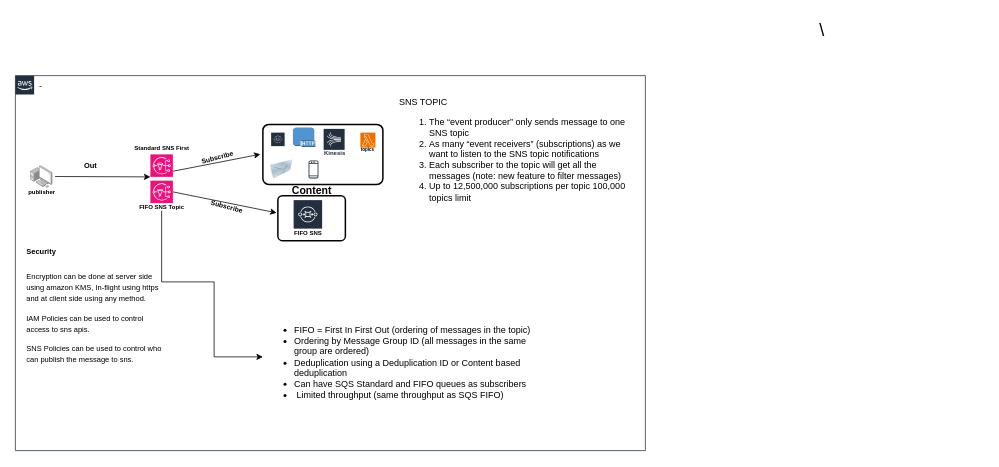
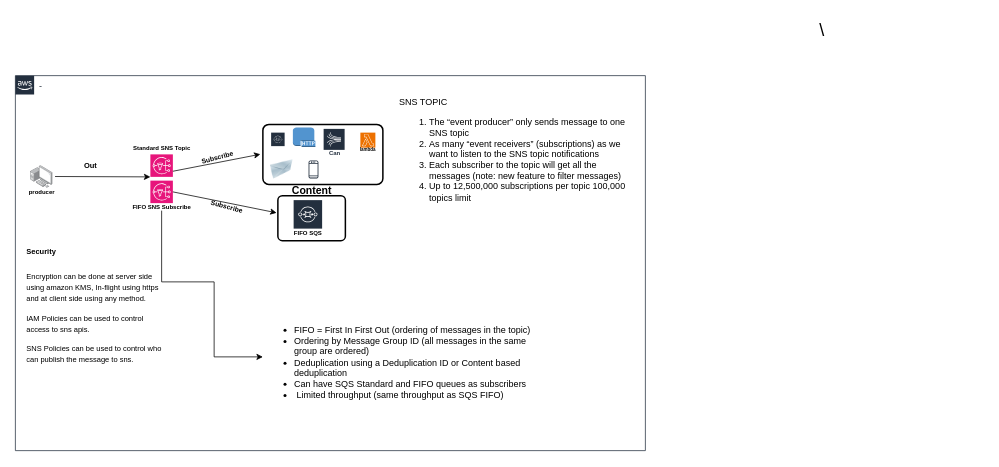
node "Standard SNS First": label "Standard SNS First" -> "Standard SNS Topic"
node "Kinesis": label "Kinesis" -> "Can"
node "topics": label "topics" -> "lambda"
node "publisher": label "publisher" -> "producer"
node "FIFO SNS Topic": label "FIFO SNS Topic" -> "FIFO SNS Subscribe"
node "FIFO SNS": label "FIFO SNS" -> "FIFO SQS"
